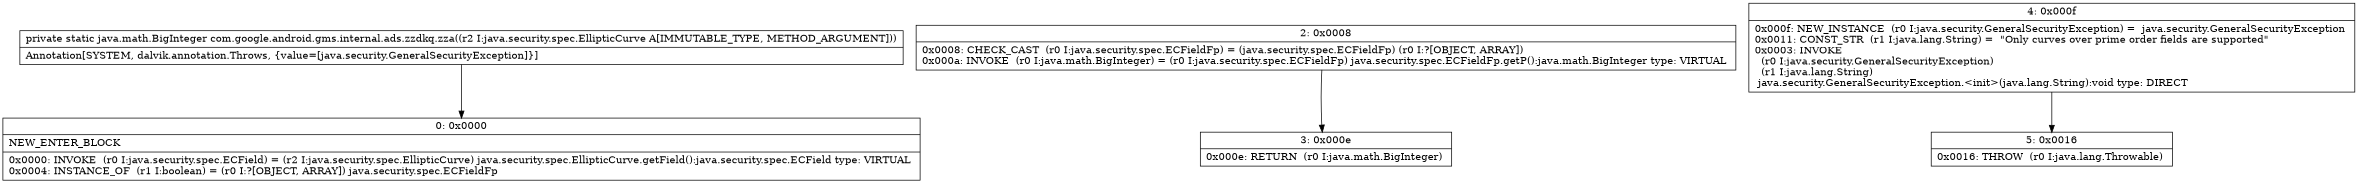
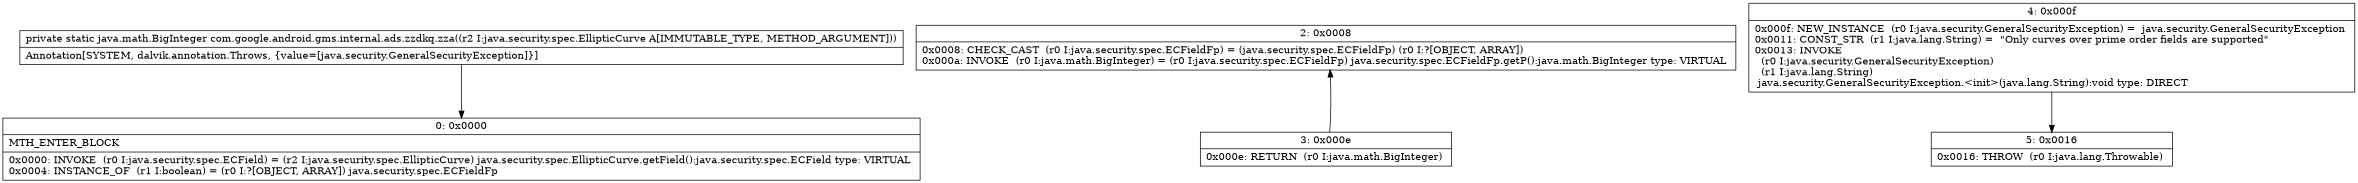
node "4: 0x000f": text "0x0003: INVOKE" -> "0x0013: INVOKE"
edge "2: 0x0008" -> "3: 0x000e": reversed
node "0: 0x0000": text "NEW_ENTER_BLOCK" -> "MTH_ENTER_BLOCK"
